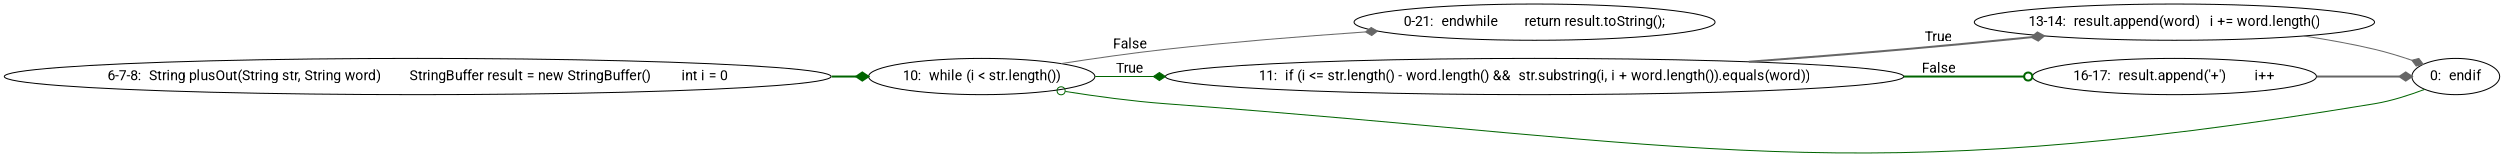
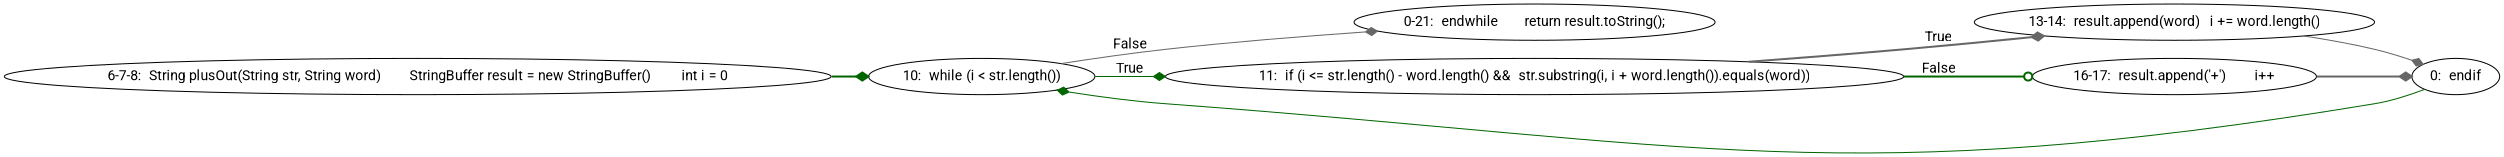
edge "0:  endif" -> "10:  while (i < str.length())": arrowhead odot -> diamond
